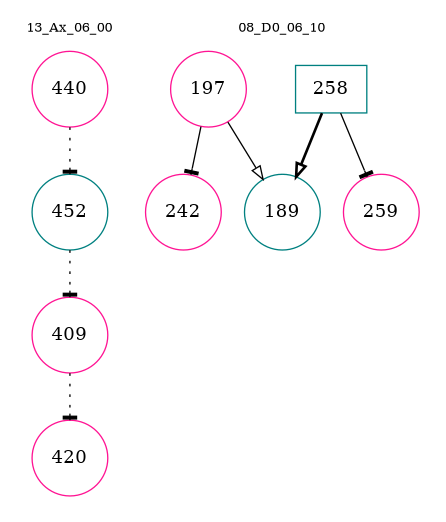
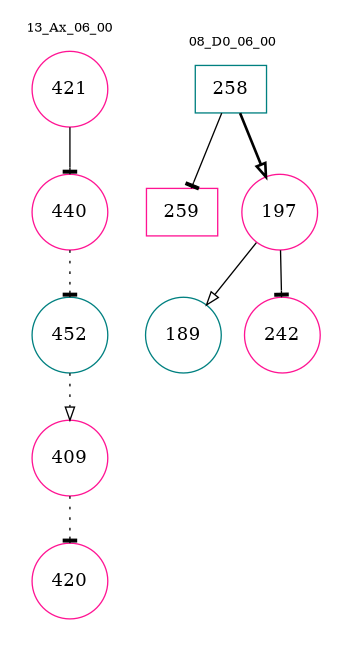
cluster "08_D0_06_10": label "08_D0_06_10" -> "08_D0_06_00"
node "421": added
edge "258" -> "189": now "258" -> "197"
node "259": shape circle -> box
edge "452" -> "409": arrowhead tee -> onormal
